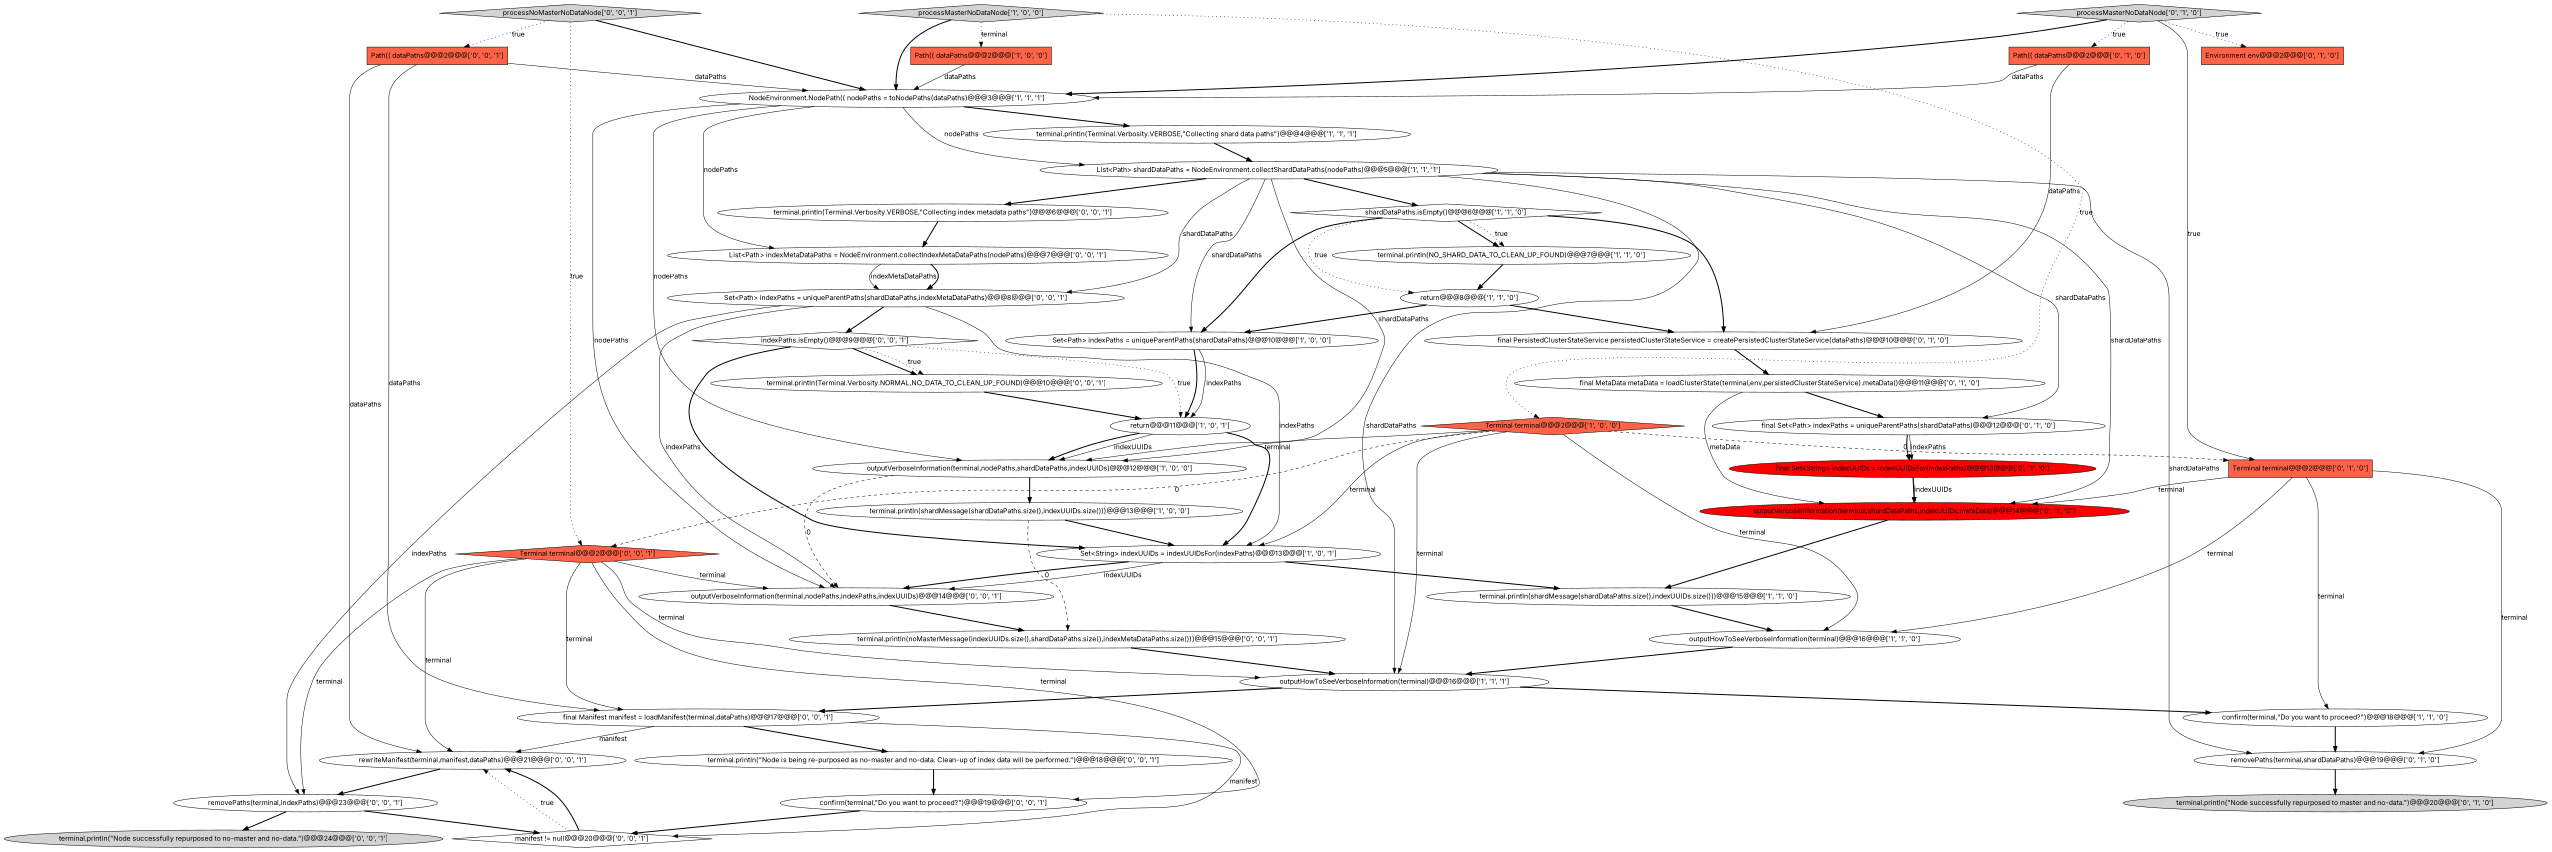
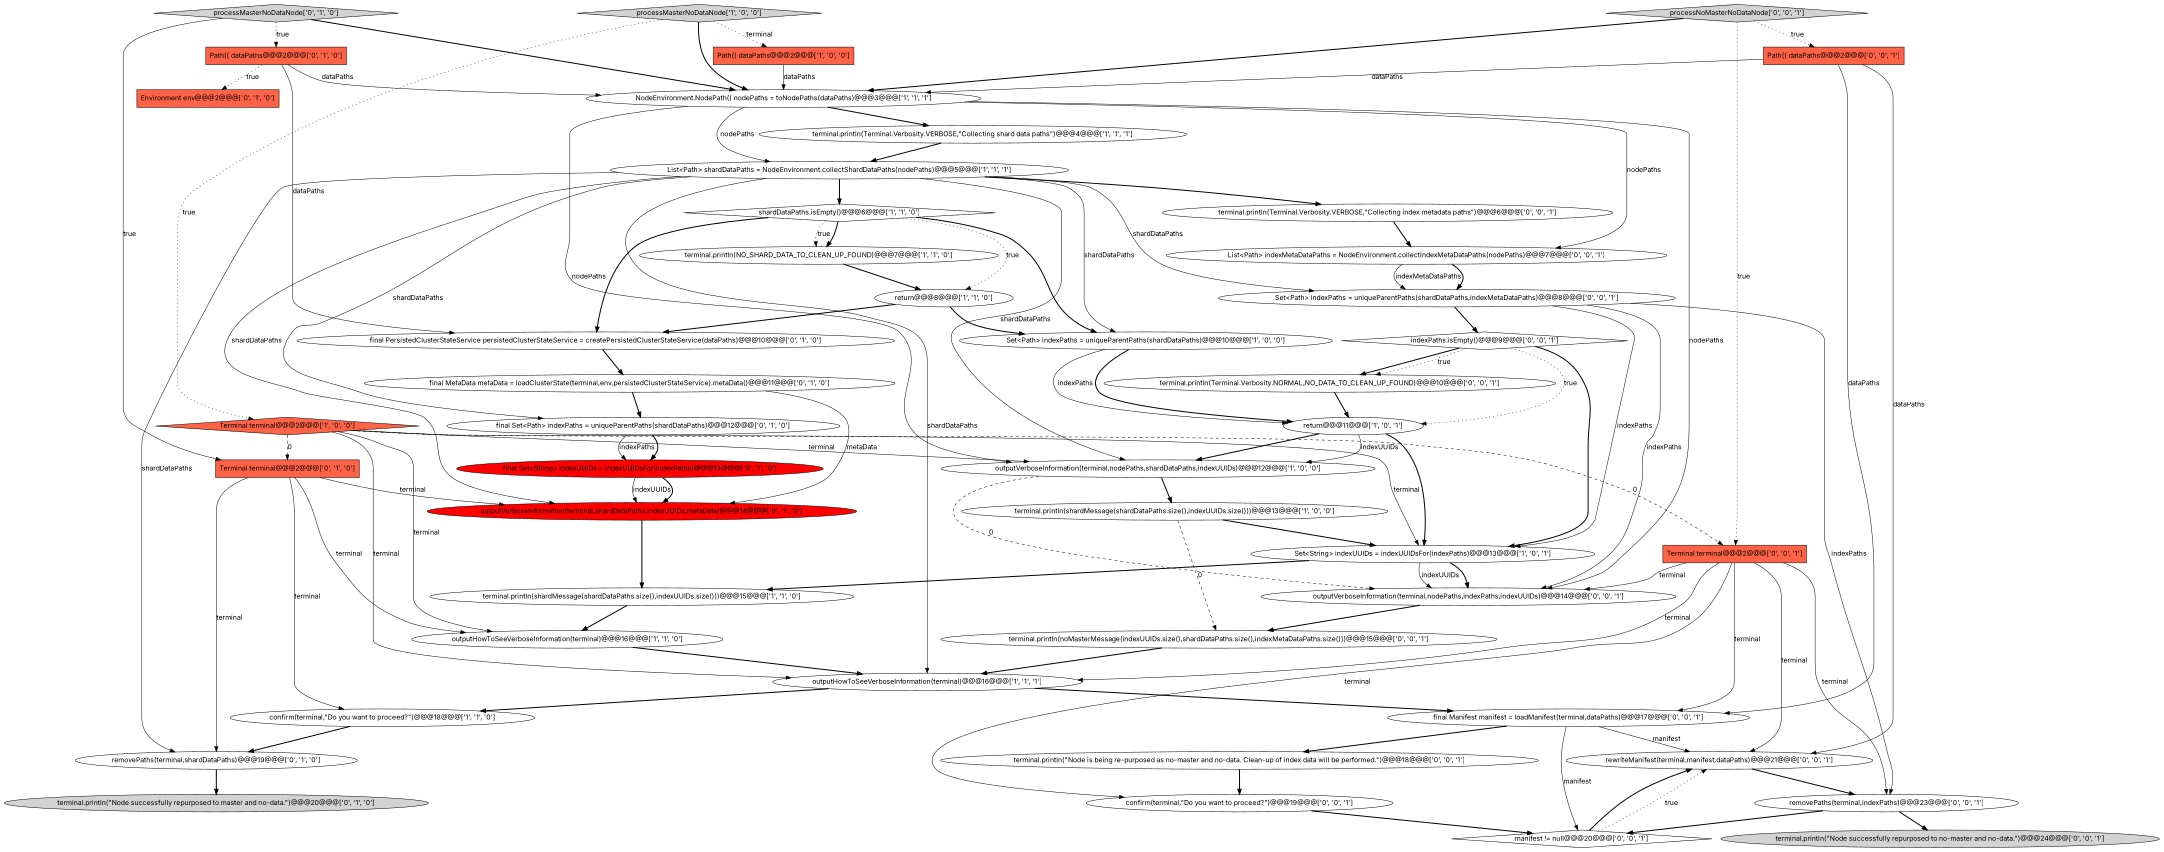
edge "processMasterNoDataNode['0', '1', '0']" -> "Environment env@@@2@@@['0', '1', '0']": now "Path(( dataPaths@@@2@@@['0', '1', '0']" -> "Environment env@@@2@@@['0', '1', '0']"
node "Terminal terminal@@@2@@@['0', '0', '1']": shape diamond -> box
